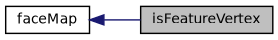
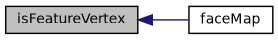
edge "isFeatureVertex" -> "faceMap": reversed
